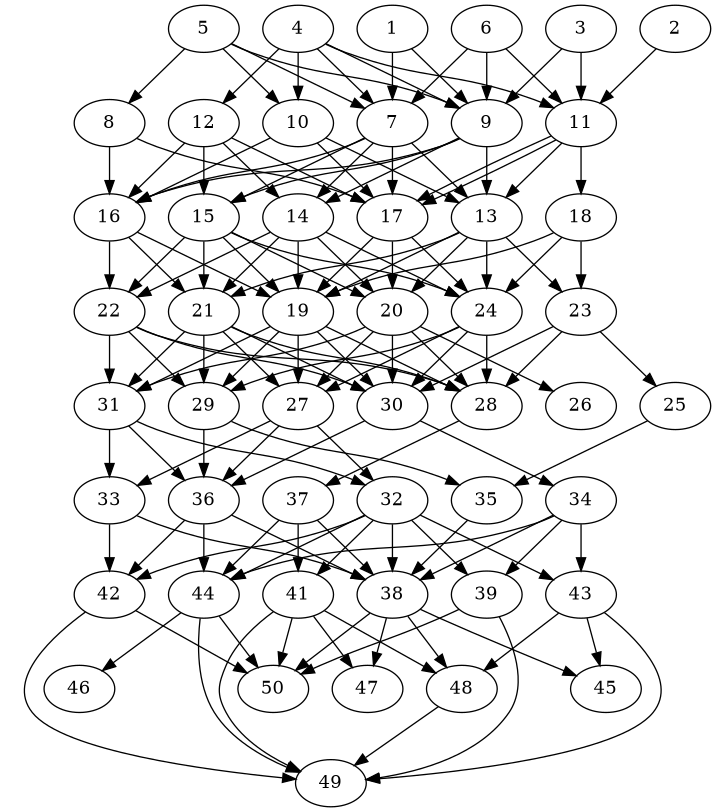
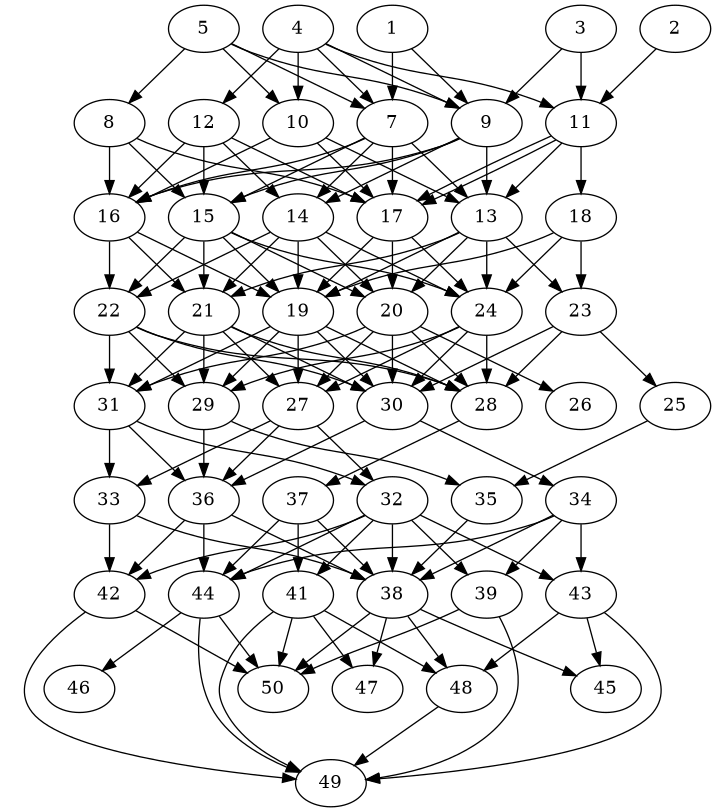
node "6": removed
edge "8" -> "15": added
